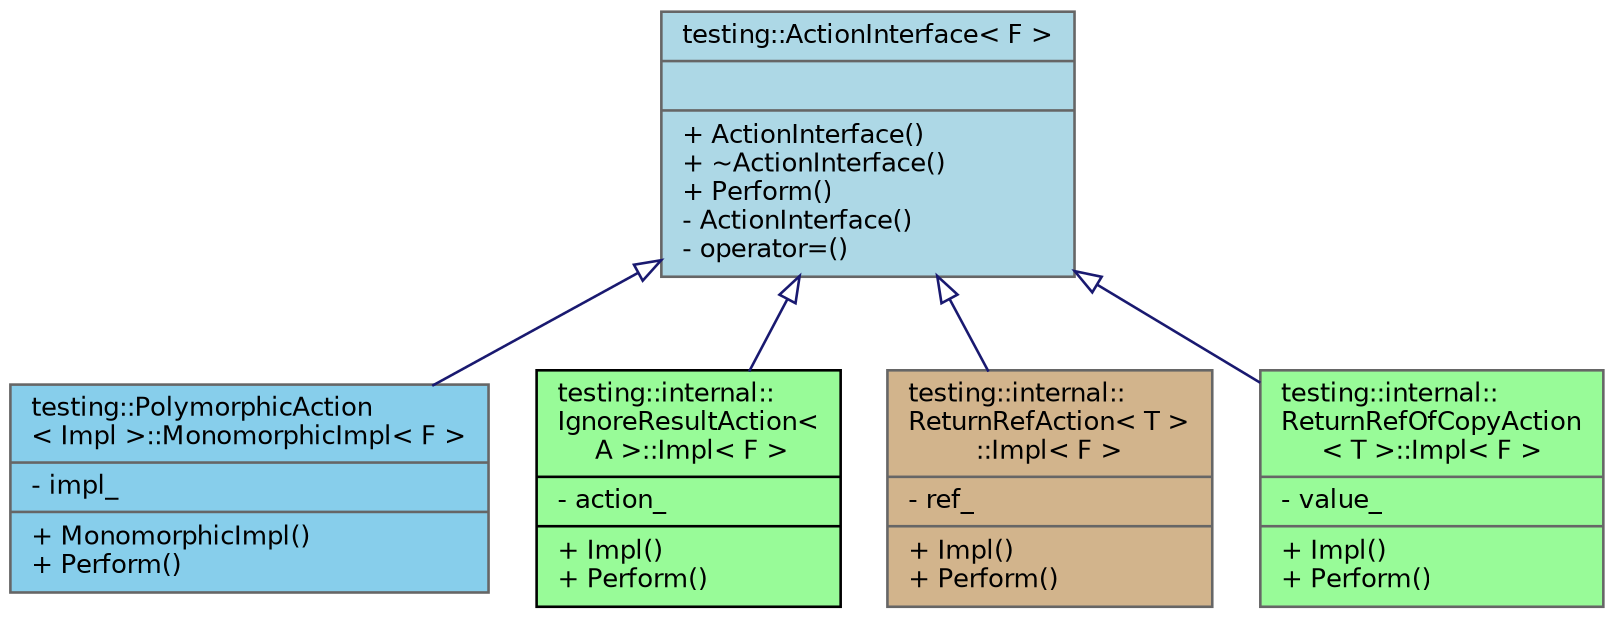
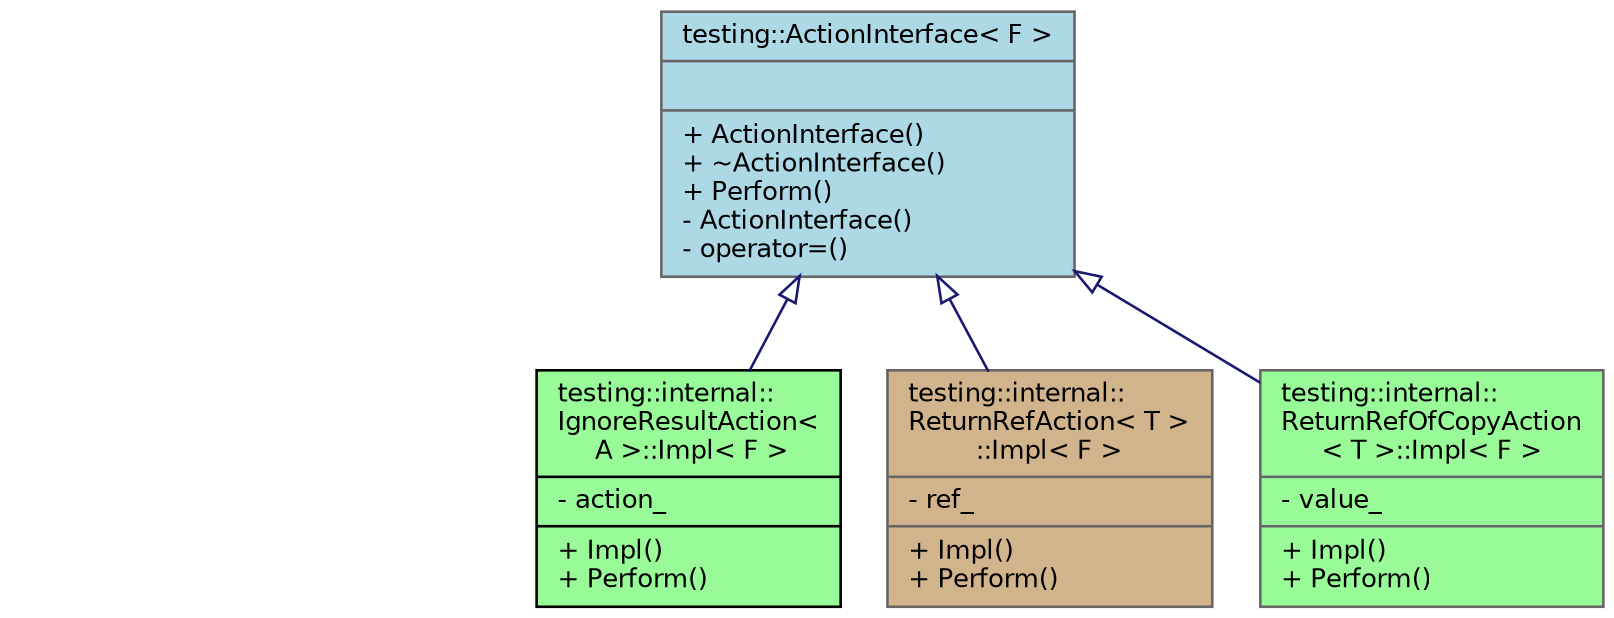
node "testing::PolymorphicAction": removed
